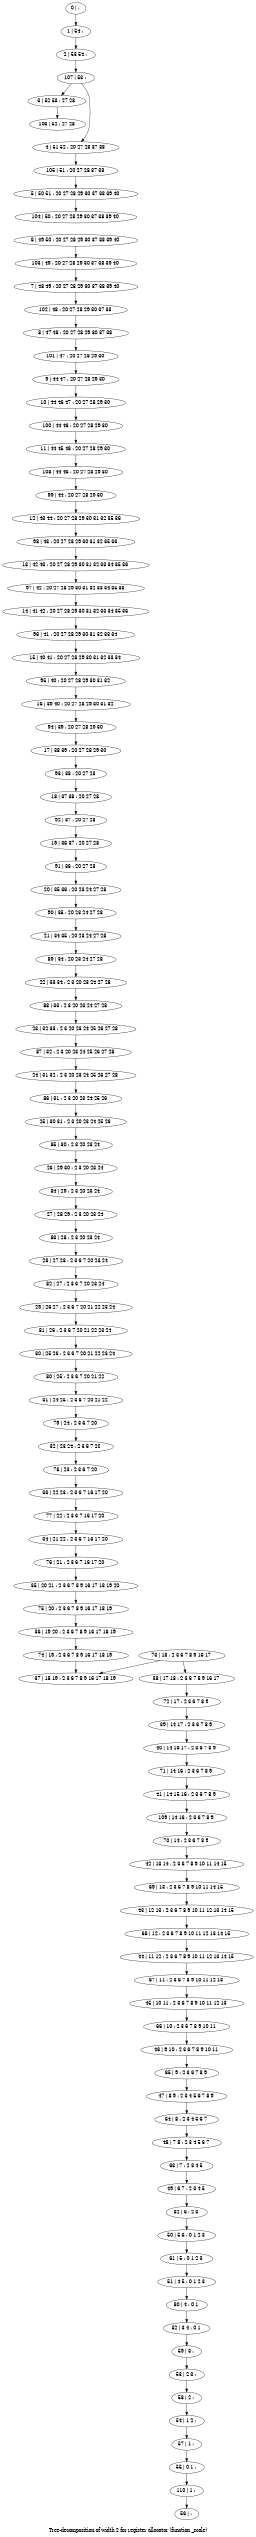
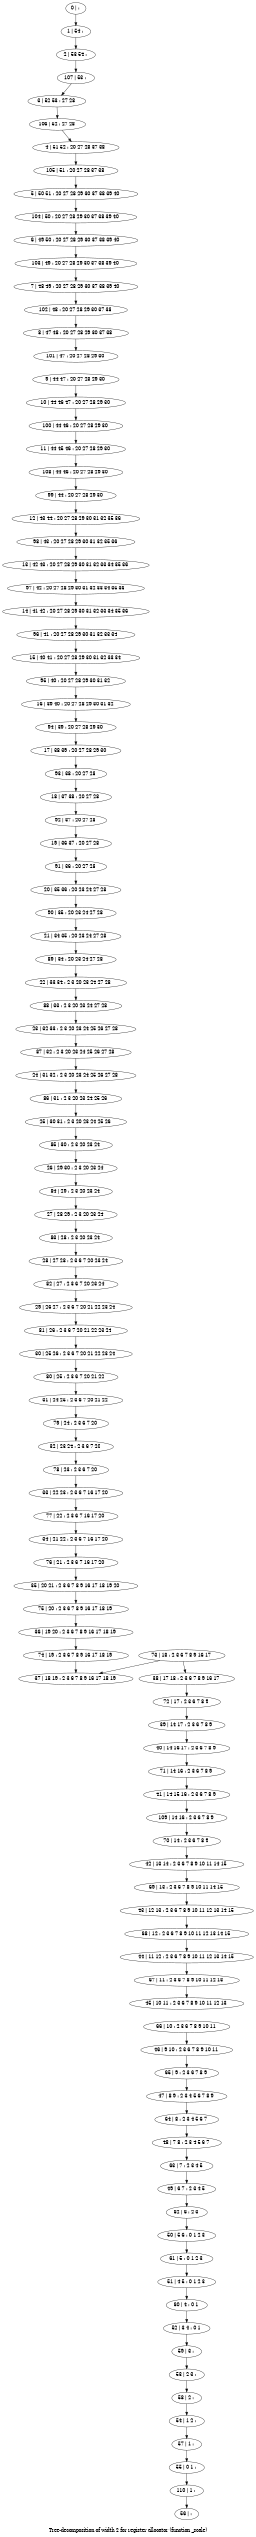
edge "107 | 53 :" -> "4 | 51 52 : 20 27 28 37 38": now "106 | 52 : 27 28" -> "4 | 51 52 : 20 27 28 37 38"
edge "104 | 50 : 20 27 28 29 30 37 38 39 40" -> "6 | 49 50 : 20 27 28 29 30 37 38 39 40": added
edge "101 | 47 : 20 27 28 29 30" -> "9 | 44 47 : 20 27 28 29 30": removed
edge "45 | 10 11 : 2 3 6 7 8 9 10 11 12 13" -> "66 | 10 : 2 3 6 7 8 9 10 11": removed
